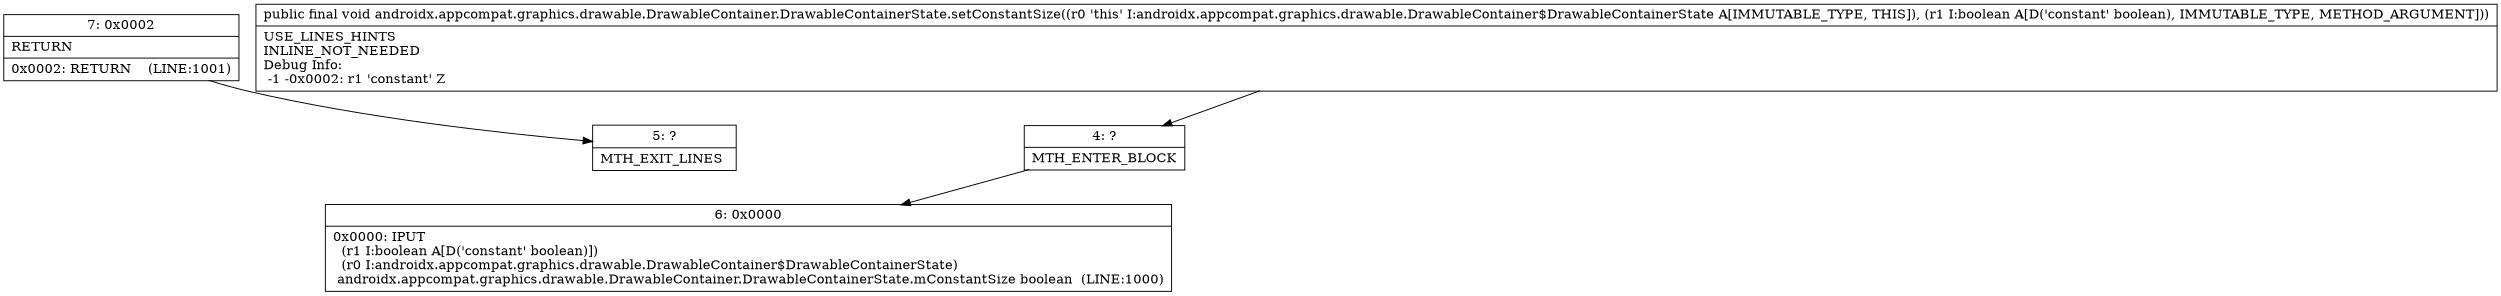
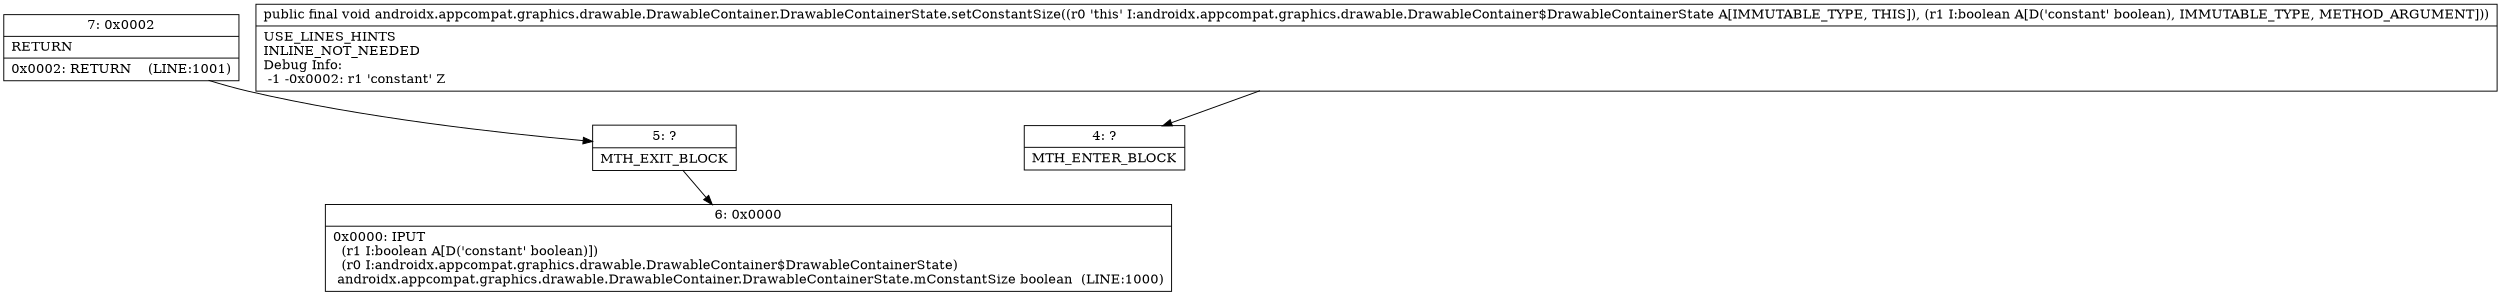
node "5: ?": text "MTH_EXIT_LINES" -> "MTH_EXIT_BLOCK"
edge "4: ?" -> "6: 0x0000": now "5: ?" -> "6: 0x0000"
